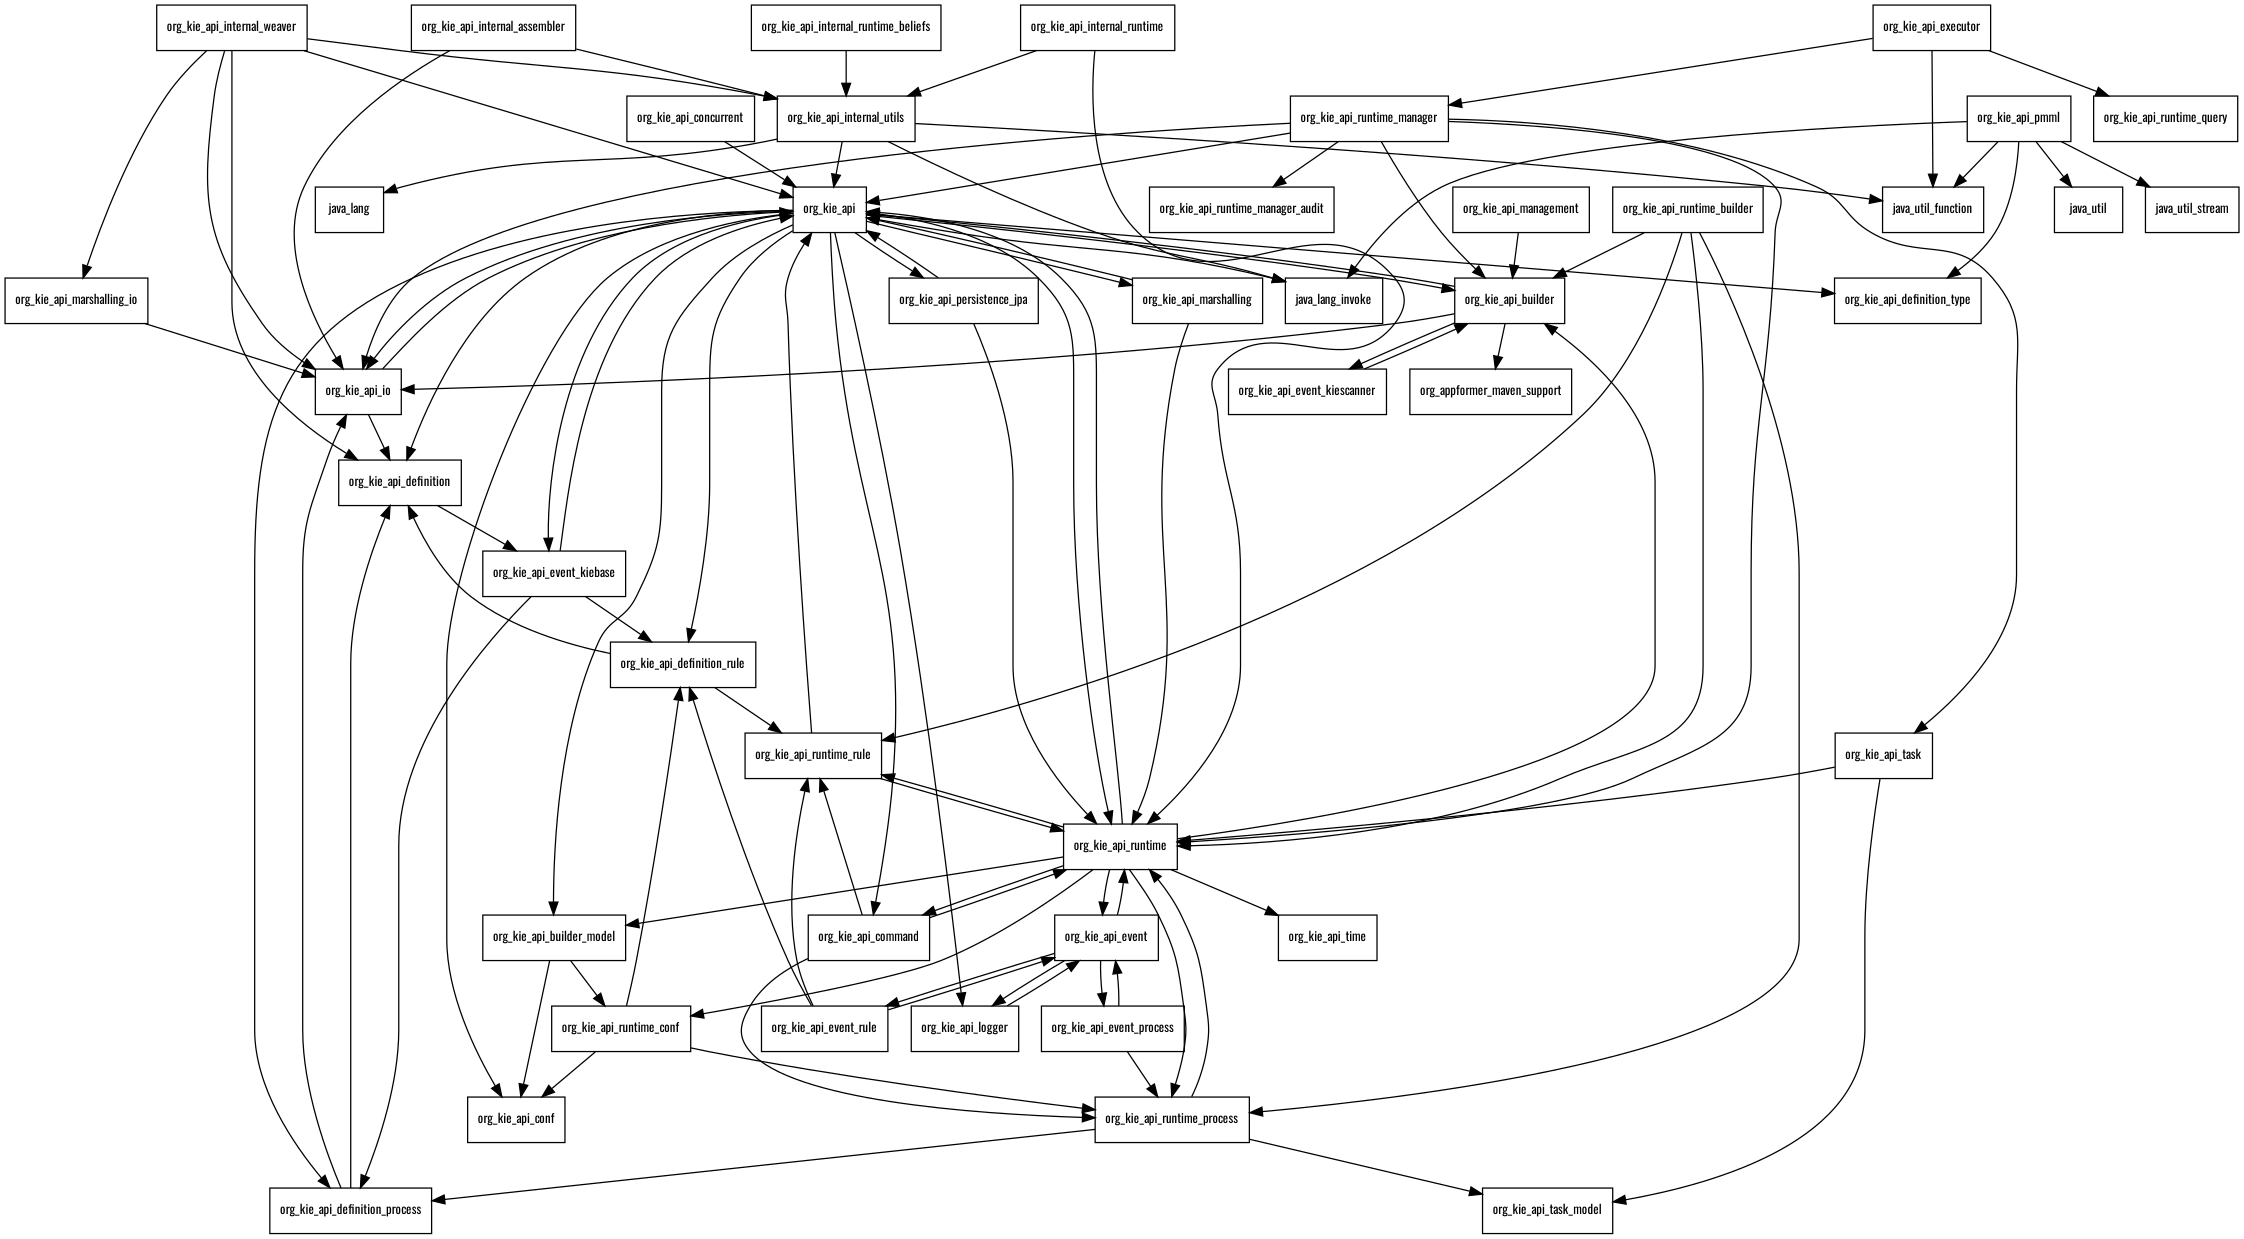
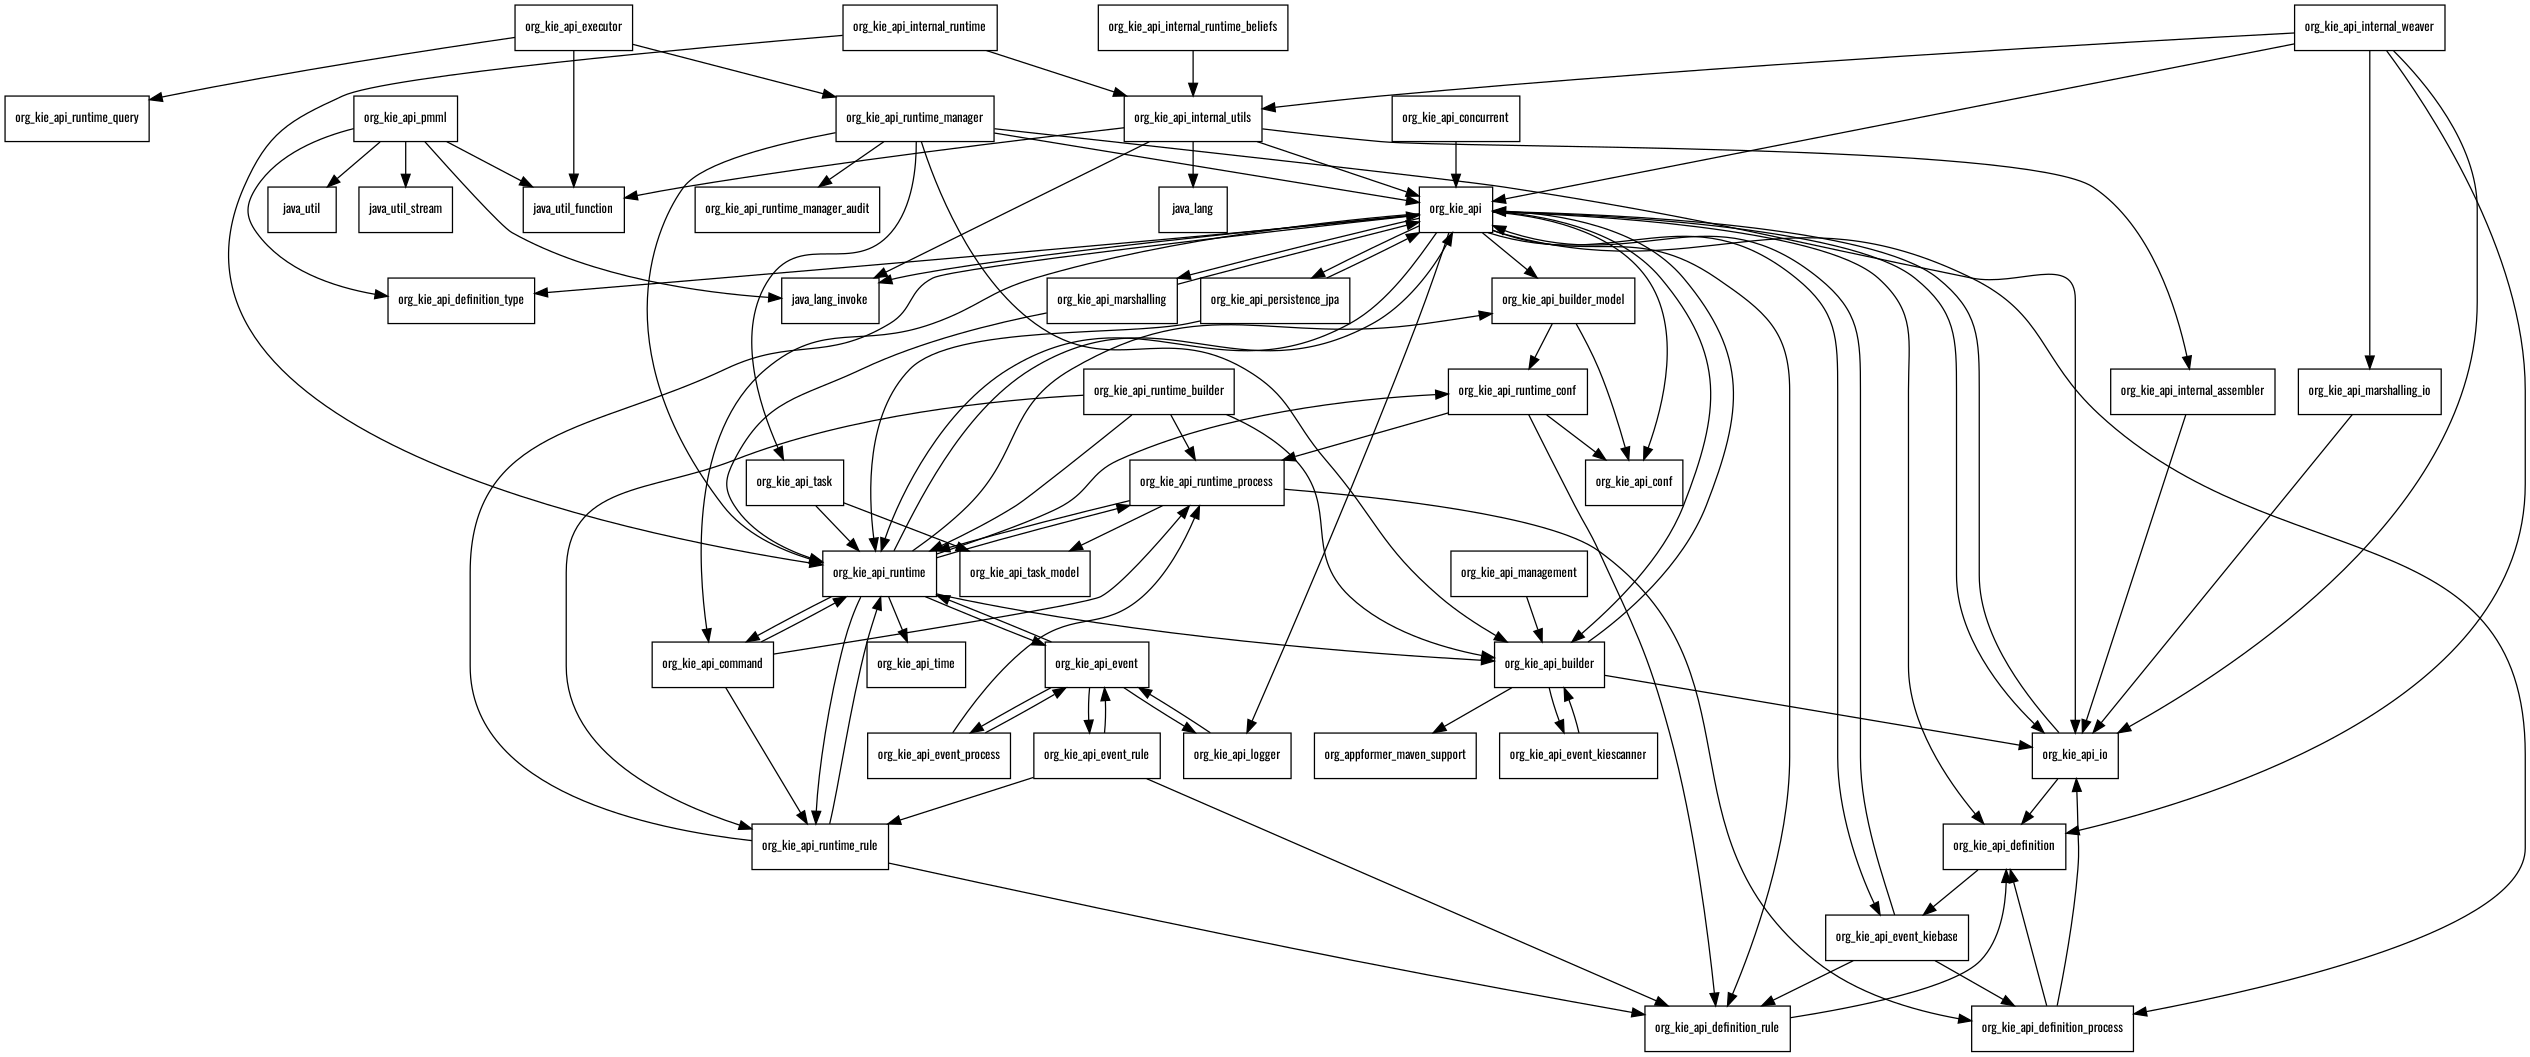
edge "org_kie_api_internal_assembler" -> "org_kie_api_internal_utils": reversed
edge "org_kie_api_definition_rule" -> "org_kie_api_runtime_rule": reversed
